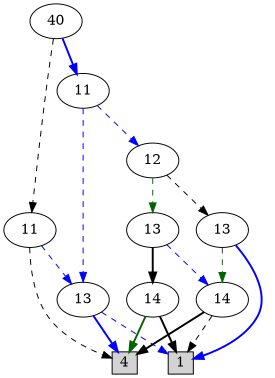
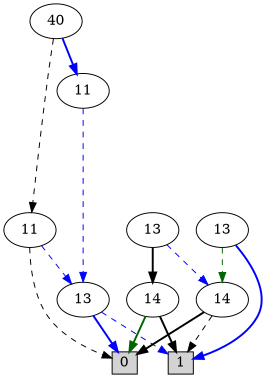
node "12": removed
node "4": label "4" -> "0"
